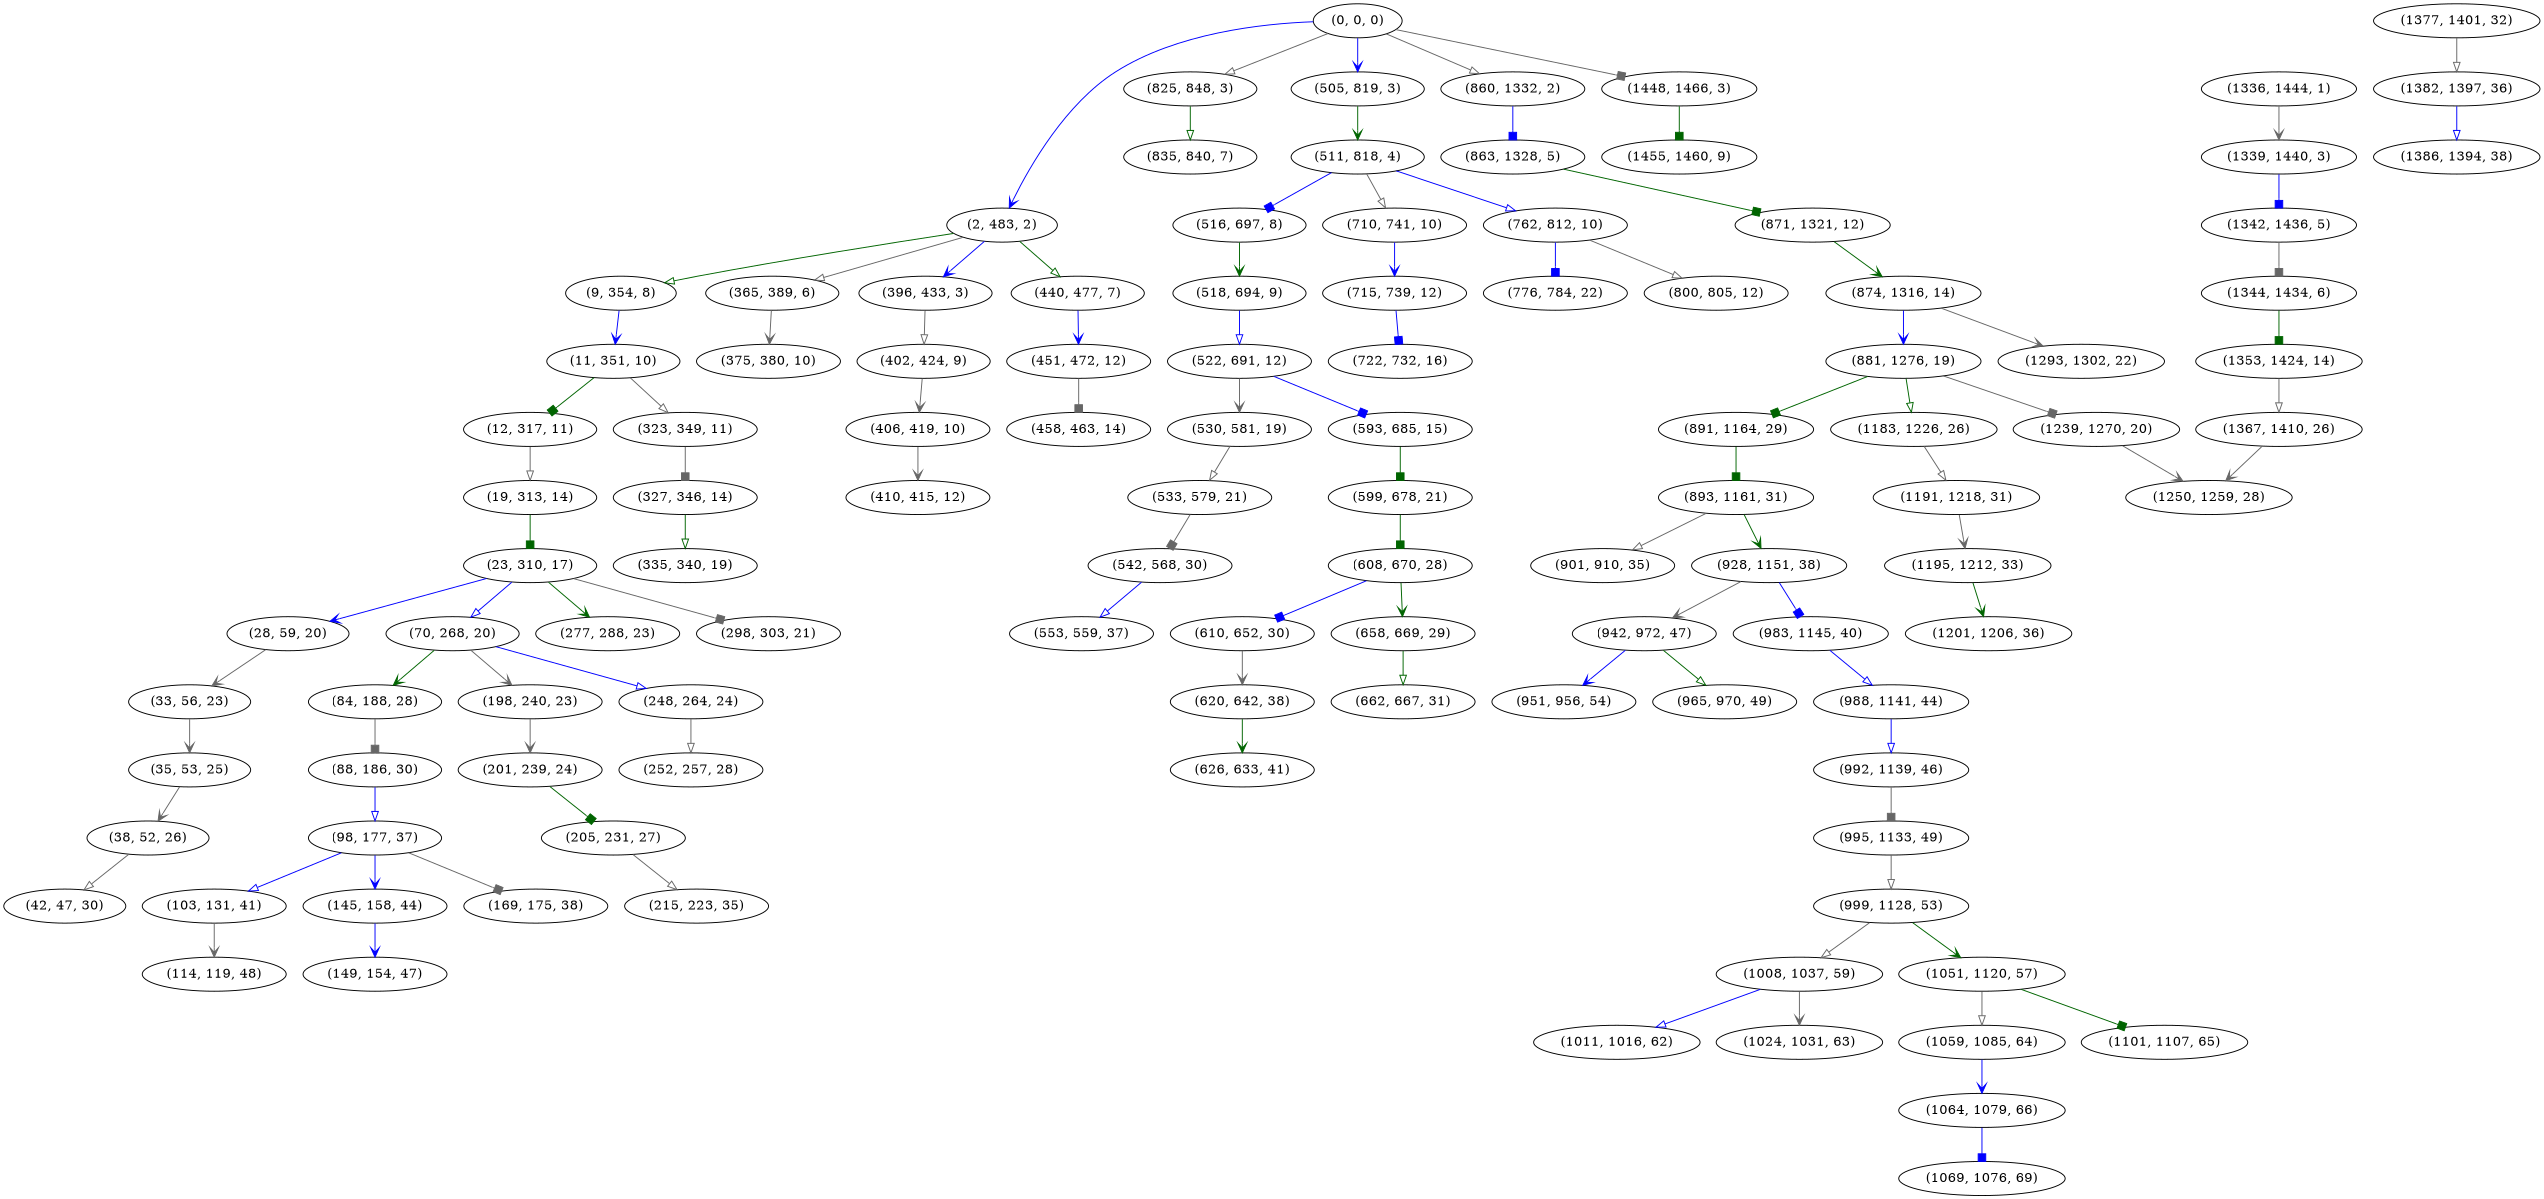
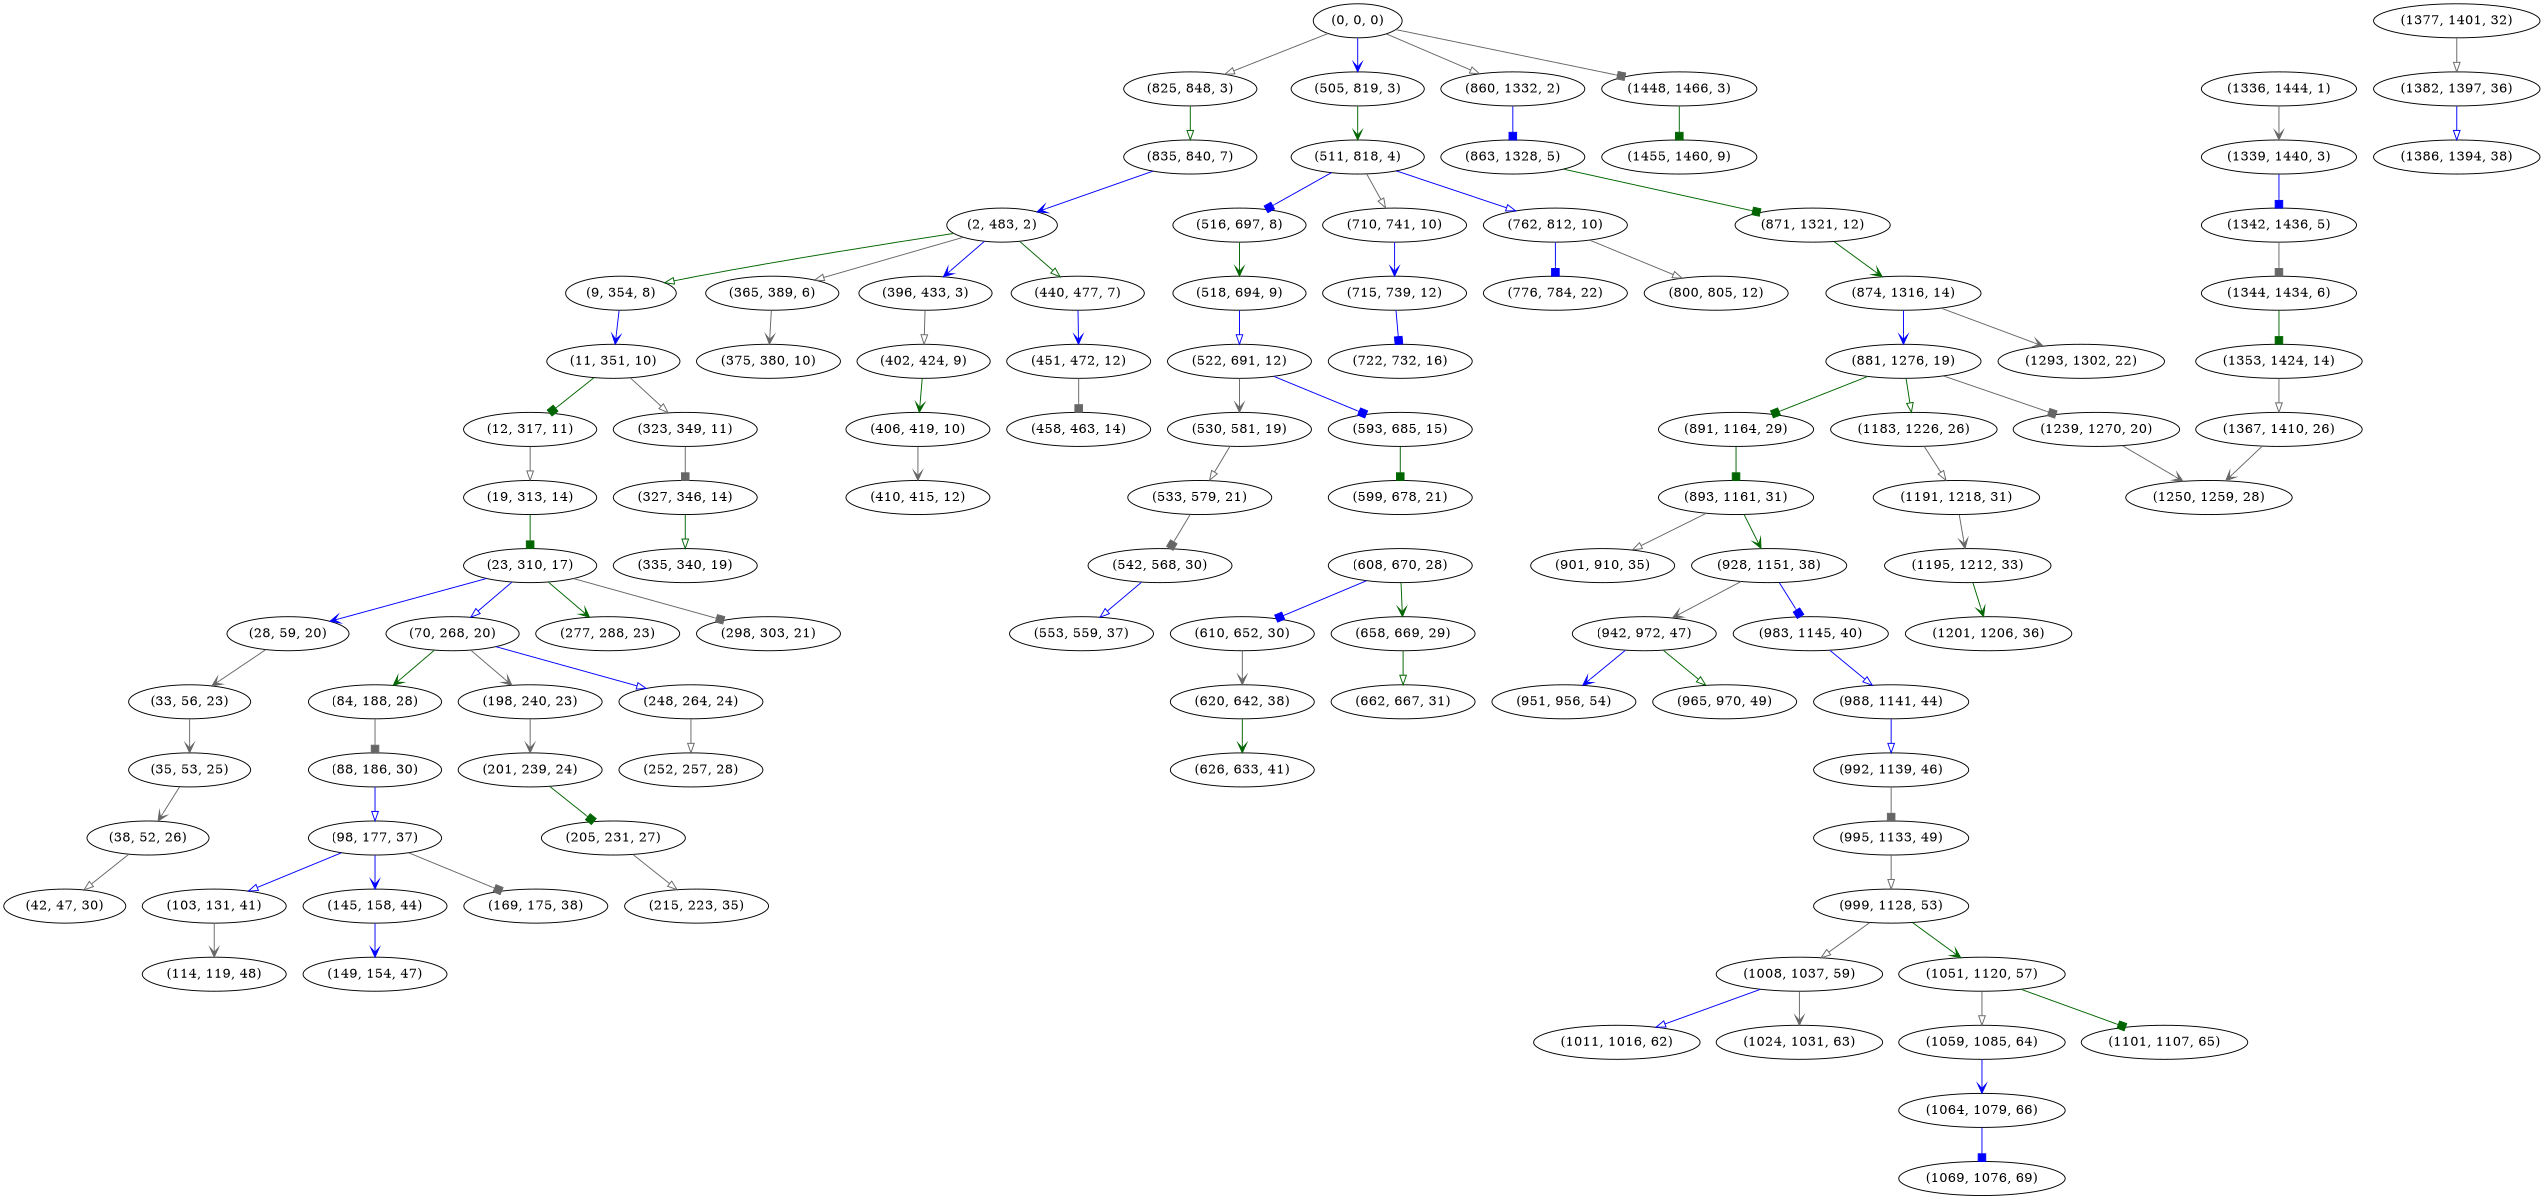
edge "(0, 0, 0)" -> "(2, 483, 2)": now "(835, 840, 7)" -> "(2, 483, 2)"
edge "(402, 424, 9)" -> "(406, 419, 10)": color gray40 -> darkgreen
edge "(599, 678, 21)" -> "(608, 670, 28)": removed
